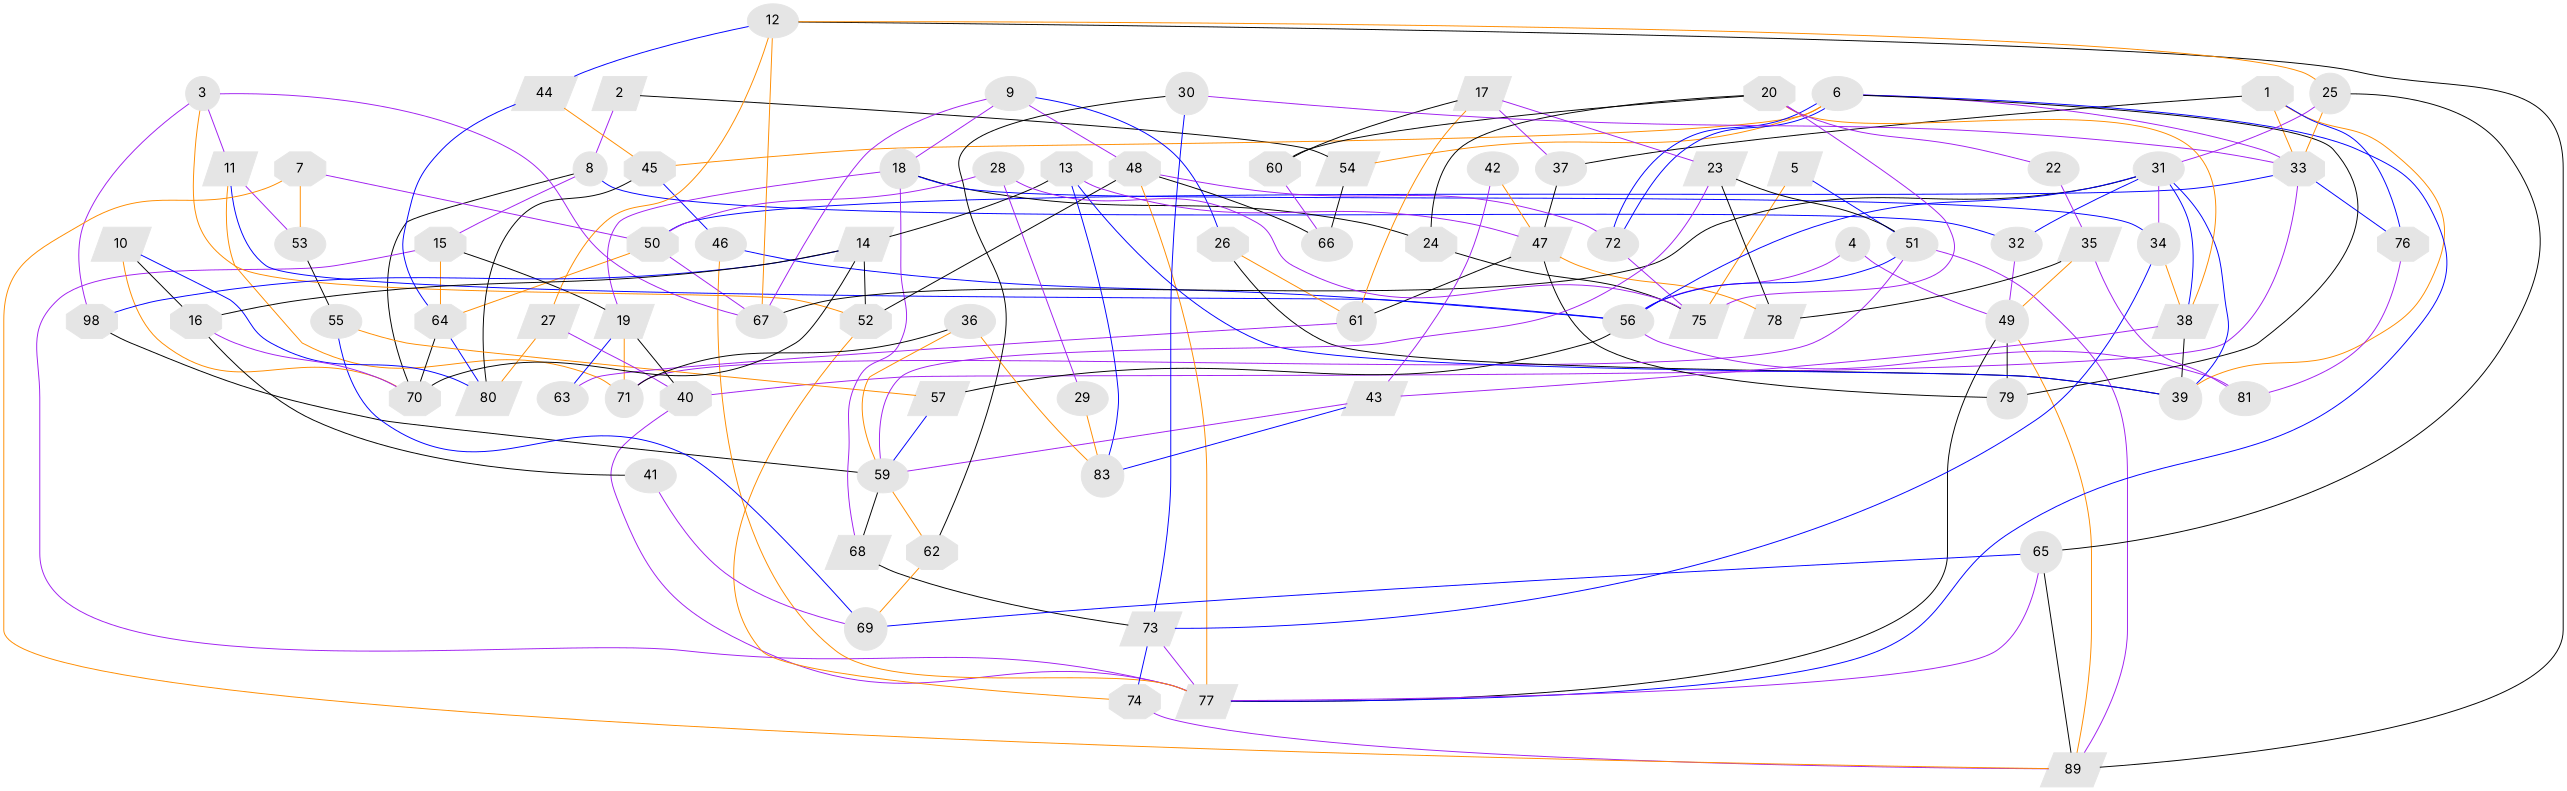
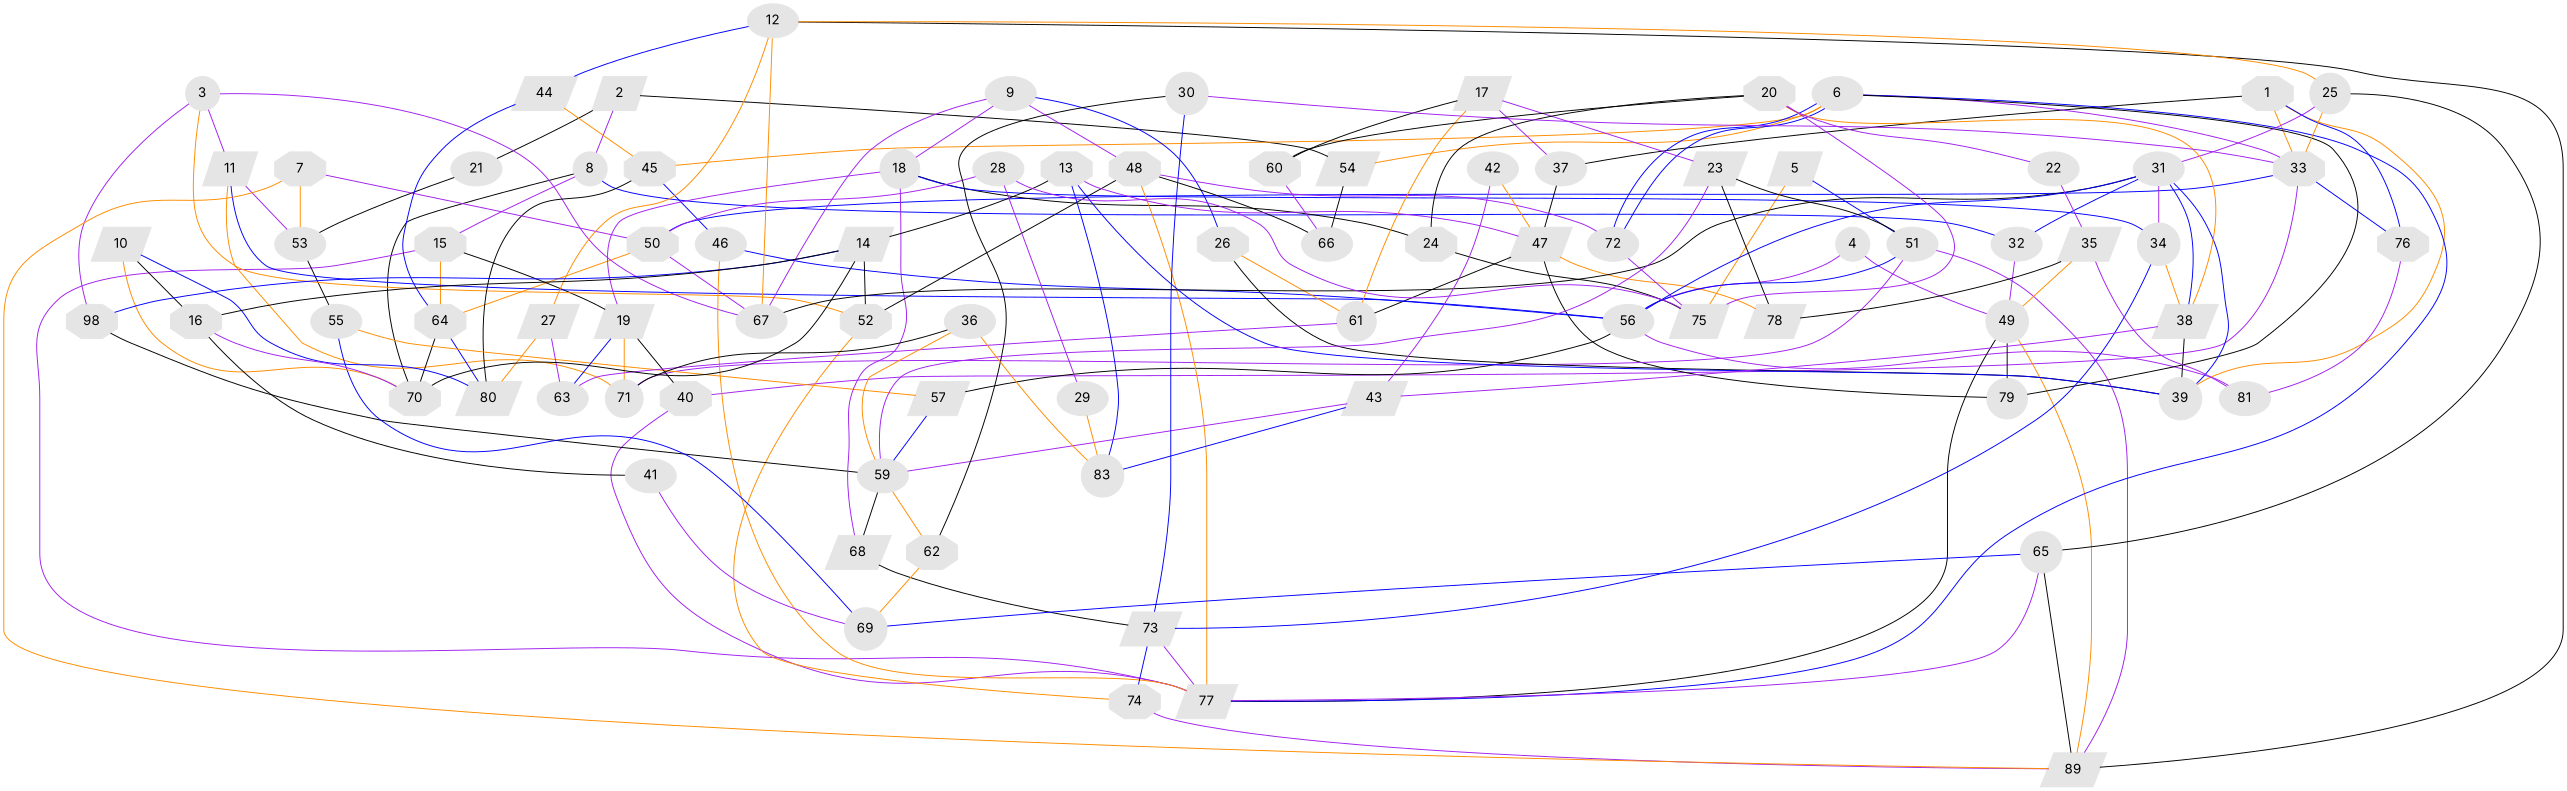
node "21": added
edge "27" -- "40": now "27" -- "63"
